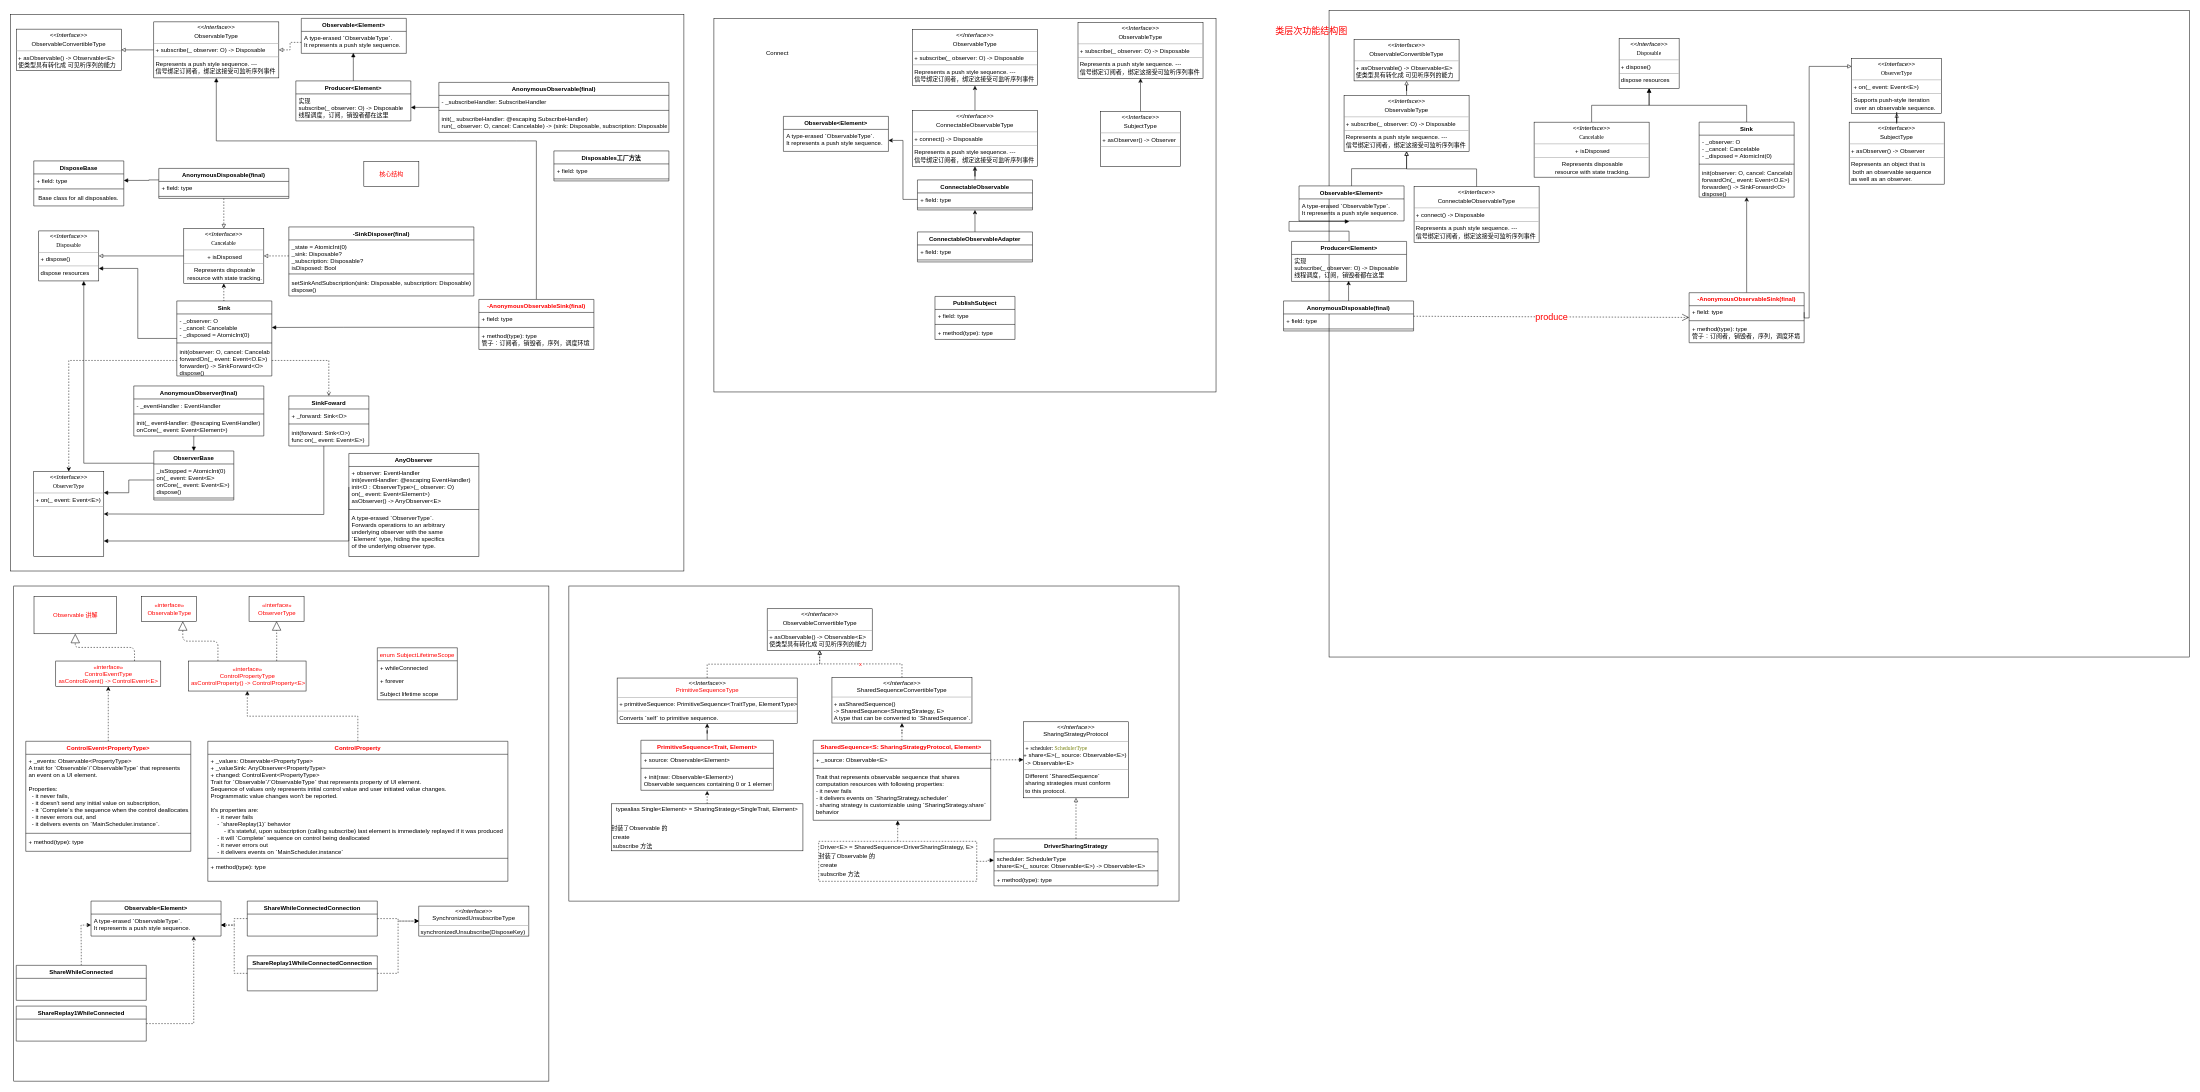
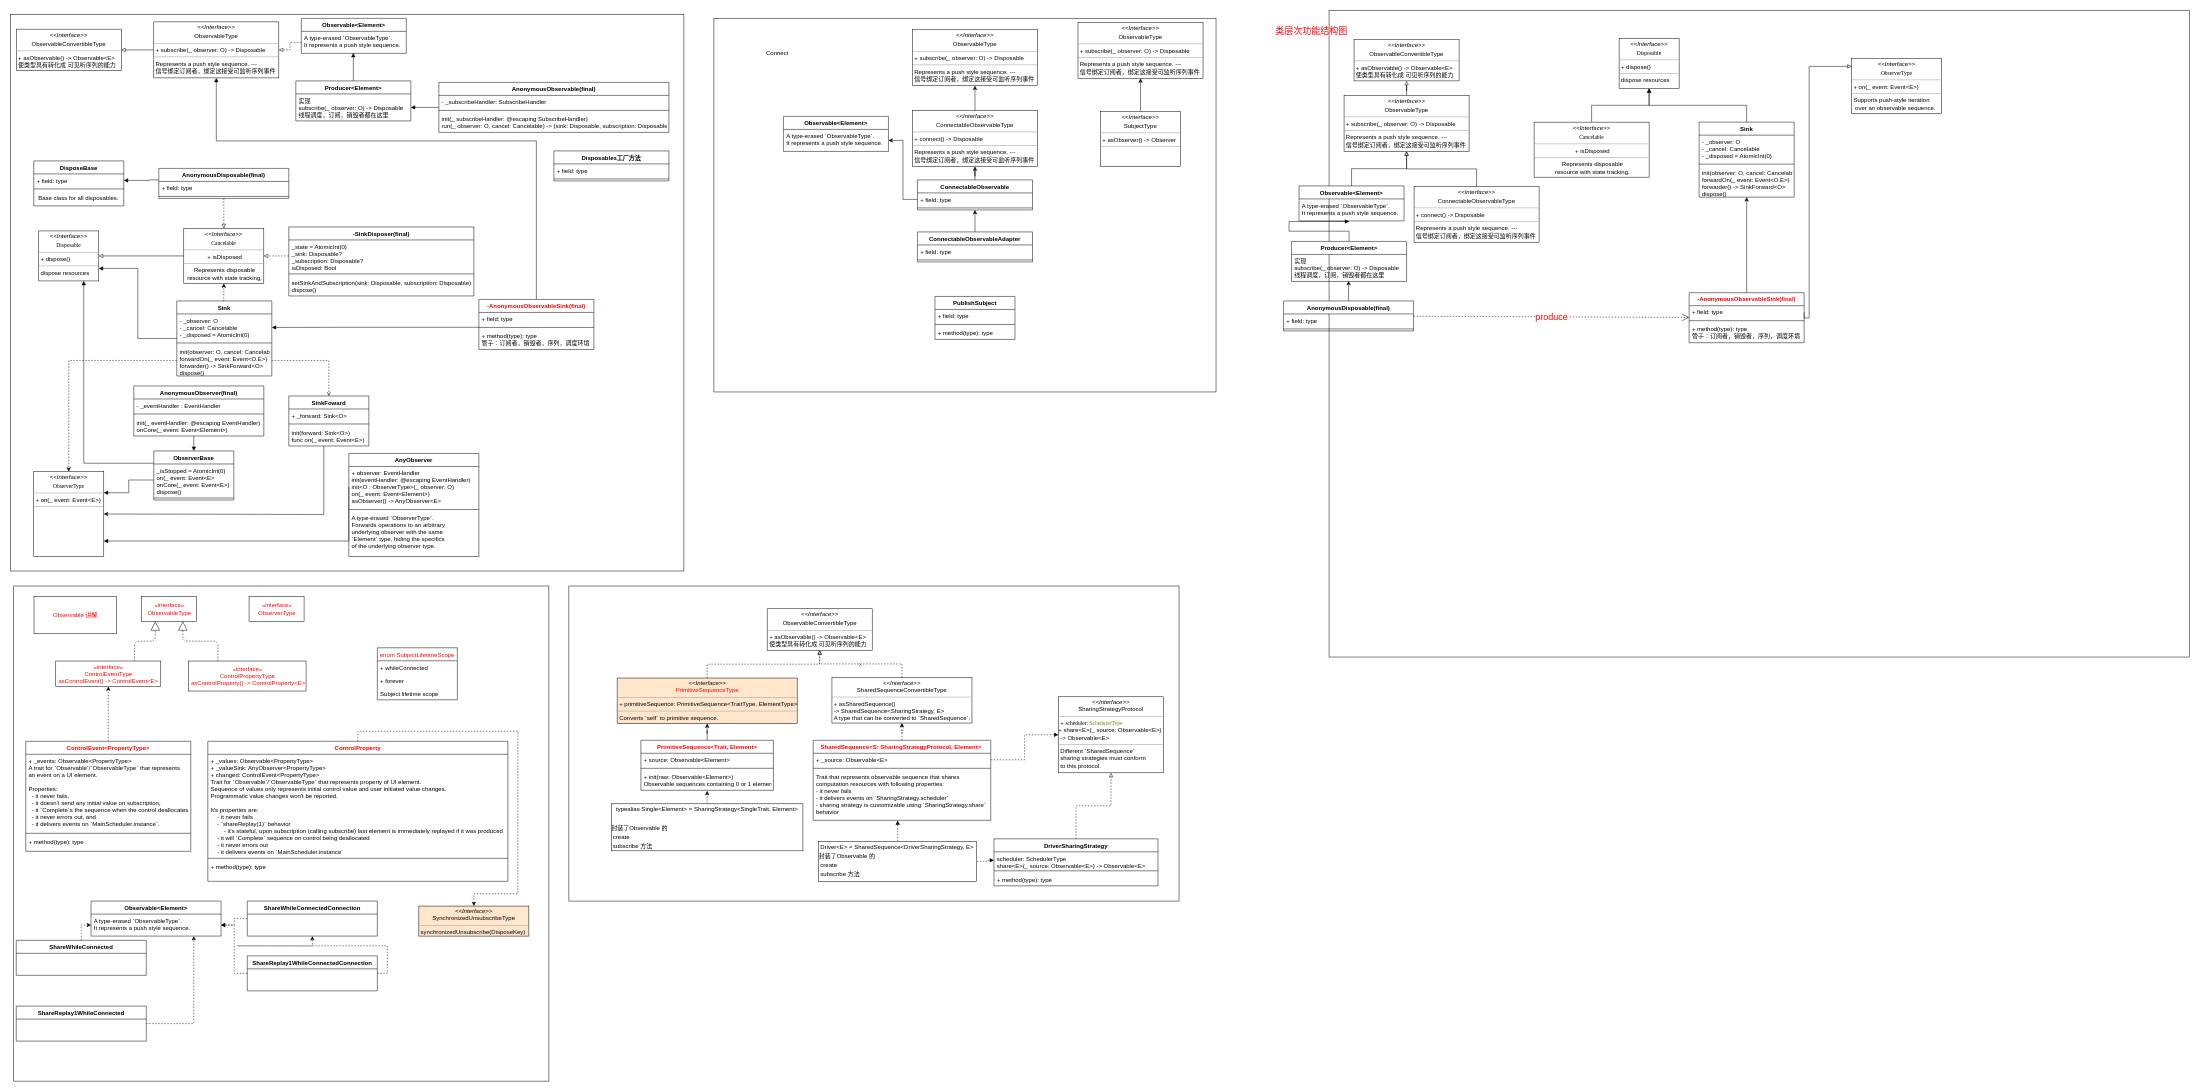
edge "<<Interface>> SubjectType + asObserver() -> Observer Represents an object that is both an observable sequence as well as an observer." -> "<<Interface>> ObserverType + on(_ event: Event<E>) Supports push-style iteration over an observable sequence.": removed
node "<<Interface>> SubjectType + asObserver() -> Observer Represents an object that is both an observable sequence as well as an observer.": removed
node "核心结构": removed
edge "«interface» ControlPropertyType asControlProperty() -> ControlProperty<E>" -> "«interface» ObserverType": removed
edge "«interface» ControlEventType asControlEvent() -> ControlEvent<E>" -> "Observable 讲解": now "«interface» ControlEventType asControlEvent() -> ControlEvent<E>" -> "«interface» ObservableType"
edge "ControlProperty" -> "«interface» ControlPropertyType asControlProperty() -> ControlProperty<E>": now "ControlProperty" -> "<<Interface>> SynchronizedUnsubscribeType synchronizedUnsubscribe(DisposeKey)"
node "<<Interface>> PrimitiveSequenceType + primitiveSequence: PrimitiveSequence<TraitType, ElementType> Converts `self` to primitive sequence.": fillcolor #ffffff -> #ffe6cc
node "<<Interface>> SharingStrategyProtocol + scheduler: SchedulerType + share<E>(_ source: Observable<E>) -> Observable<E> Different `SharedSequence` sharing strategies must conform to this protocol.": moved (1076, 760) -> (1111, 735)
node "Driver<E> = SharedSequence<DriverSharingStrategy, E> 封装了Observable 的 create subscribe 方法": style dashed -> solid
edge "ShareWhileConnectedConnection" -> "<<Interface>> SynchronizedUnsubscribeType synchronizedUnsubscribe(DisposeKey)": removed
edge "ShareReplay1WhileConnectedConnection" -> "<<Interface>> SynchronizedUnsubscribeType synchronizedUnsubscribe(DisposeKey)": now "ShareReplay1WhileConnectedConnection" -> "ShareWhileConnectedConnection"
node "<<Interface>> SynchronizedUnsubscribeType synchronizedUnsubscribe(DisposeKey)": fillcolor #ffffff -> #ffe6cc
node "ShareWhileConnected": moved (81, 983) -> (81, 958)
